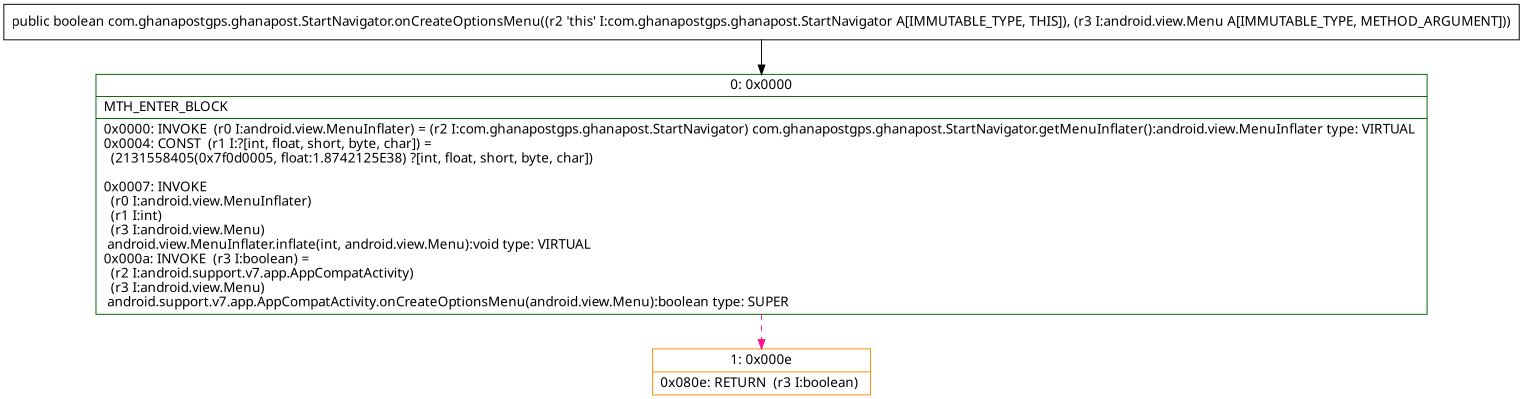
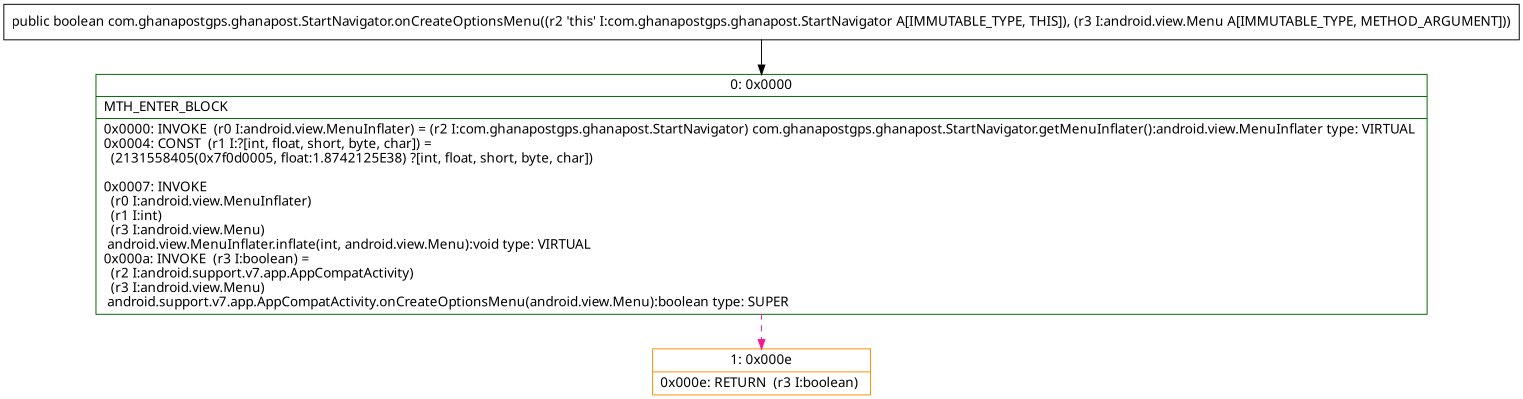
node "1: 0x000e": text "0x080e: RETURN  (r3 I:boolean)" -> "0x000e: RETURN  (r3 I:boolean)"
